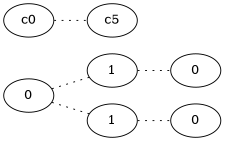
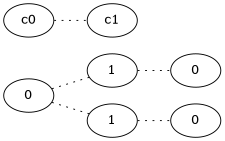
node "c5": label "c5" -> "c1"
